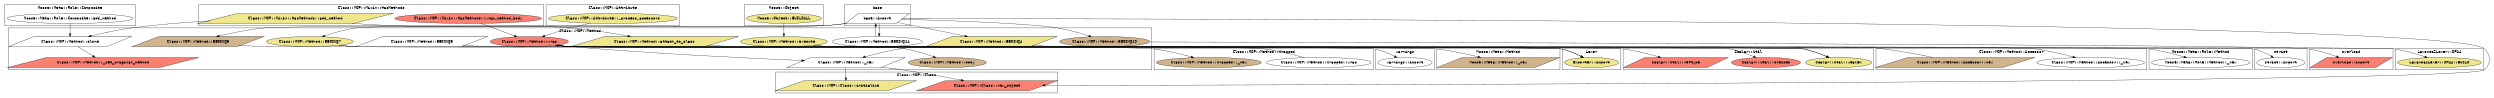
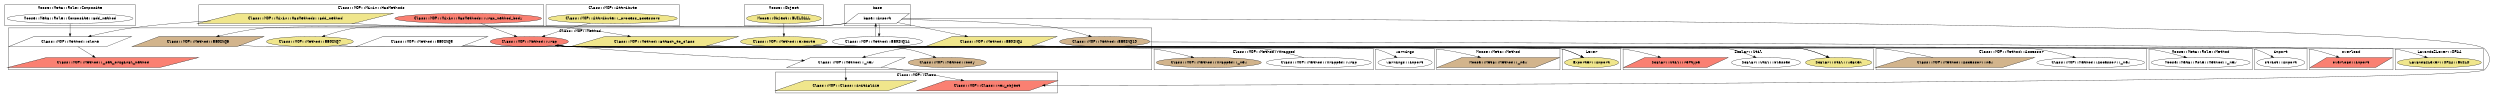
edge "Class::MOP::Method::BEGIN@7" -> "Moose::Meta::Method::_new": now "Class::MOP::Method::wrap" -> "Moose::Meta::Method::_new"
cluster "strict": label "strict" -> "import"
node "Scalar::Util::blessed": fillcolor salmon -> white
